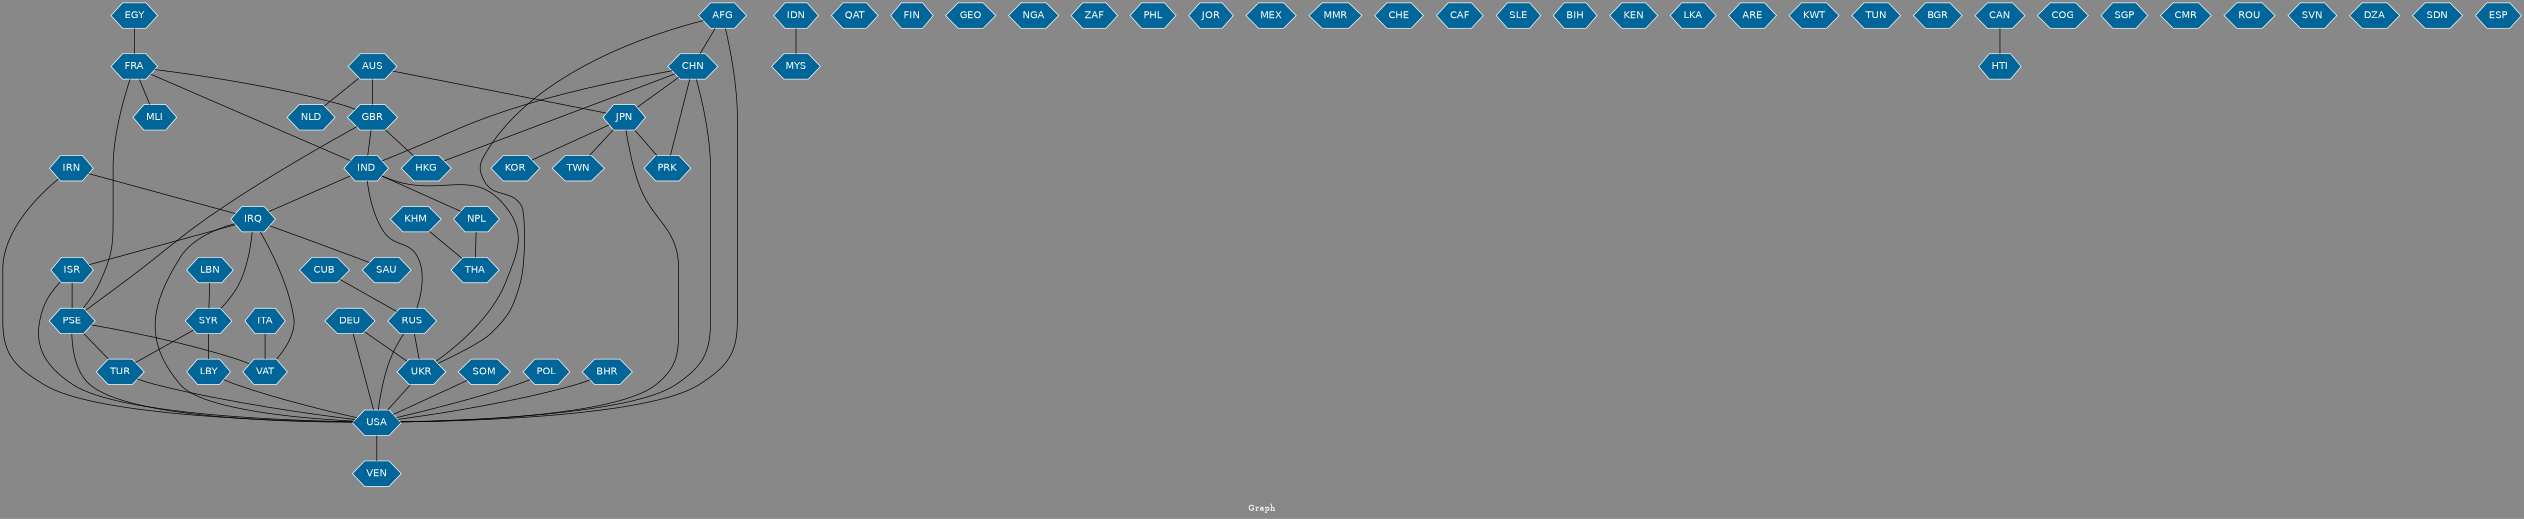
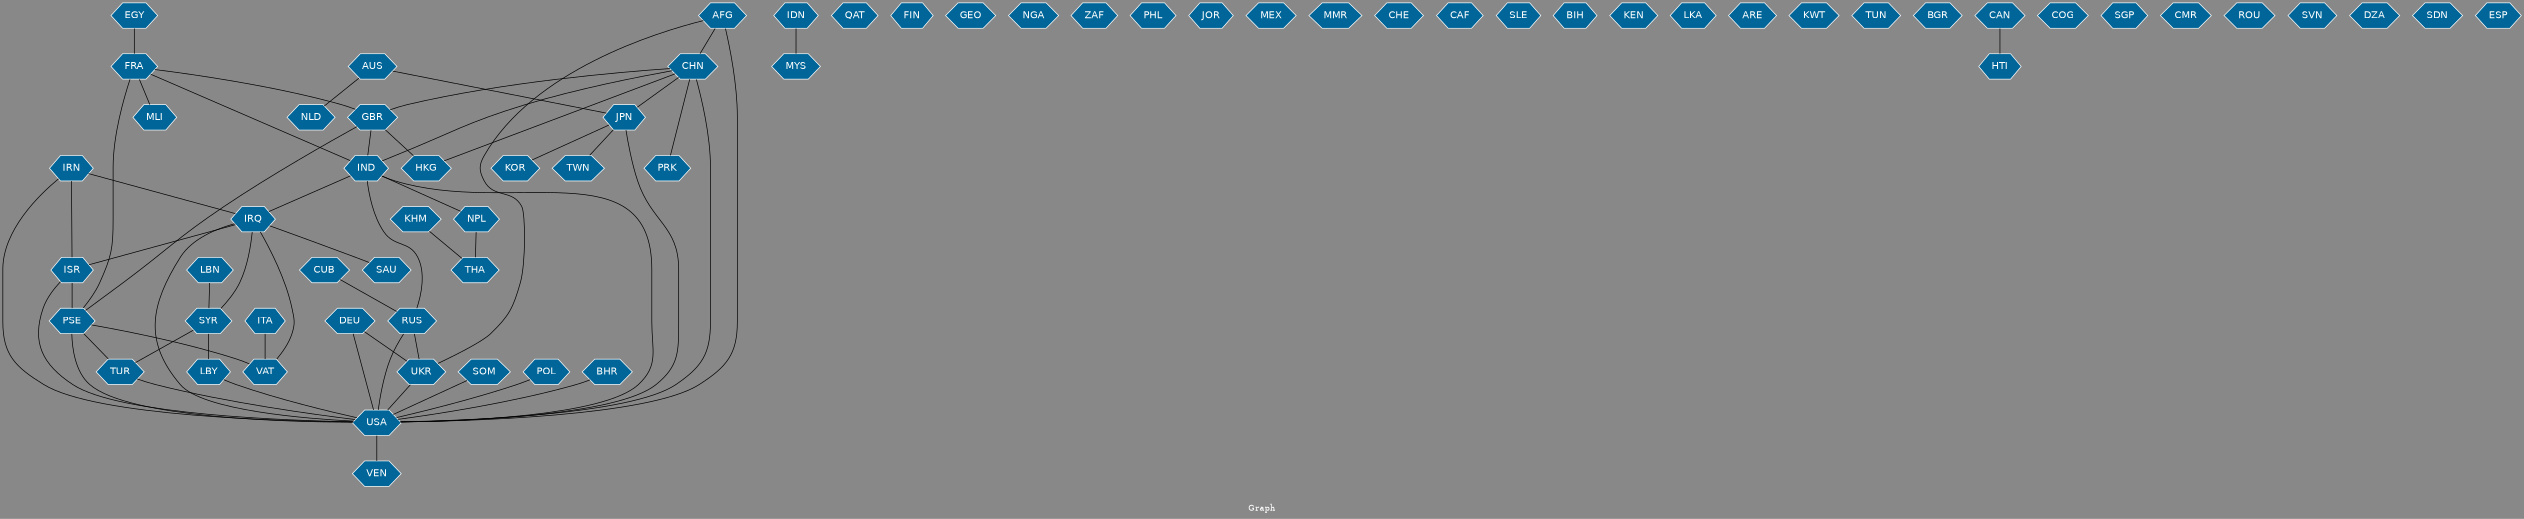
edge "AUS" -- "GBR": now "CHN" -- "GBR"
edge "JPN" -- "PRK": removed
edge "IRN" -- "ISR": added
edge "IND" -- "UKR": now "IND" -- "USA"
